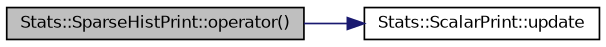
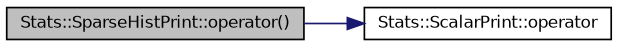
node "Stats::ScalarPrint::update": label "Stats::ScalarPrint::update" -> "Stats::ScalarPrint::operator"
